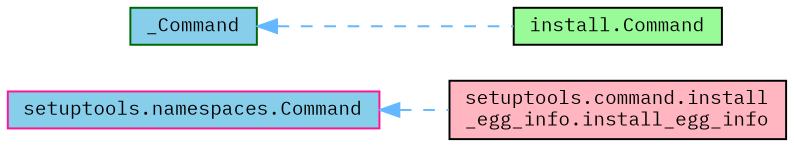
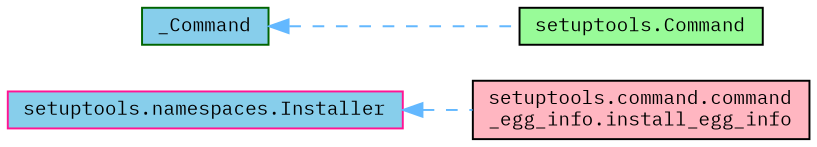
node "install.Command": label "install.Command" -> "setuptools.Command"
node "setuptools.namespaces.Command": label "setuptools.namespaces.Command" -> "setuptools.namespaces.Installer"
node "setuptools.command.install _egg_info.install_egg_info": label "setuptools.command.install _egg_info.install_egg_info" -> "setuptools.command.command _egg_info.install_egg_info"
